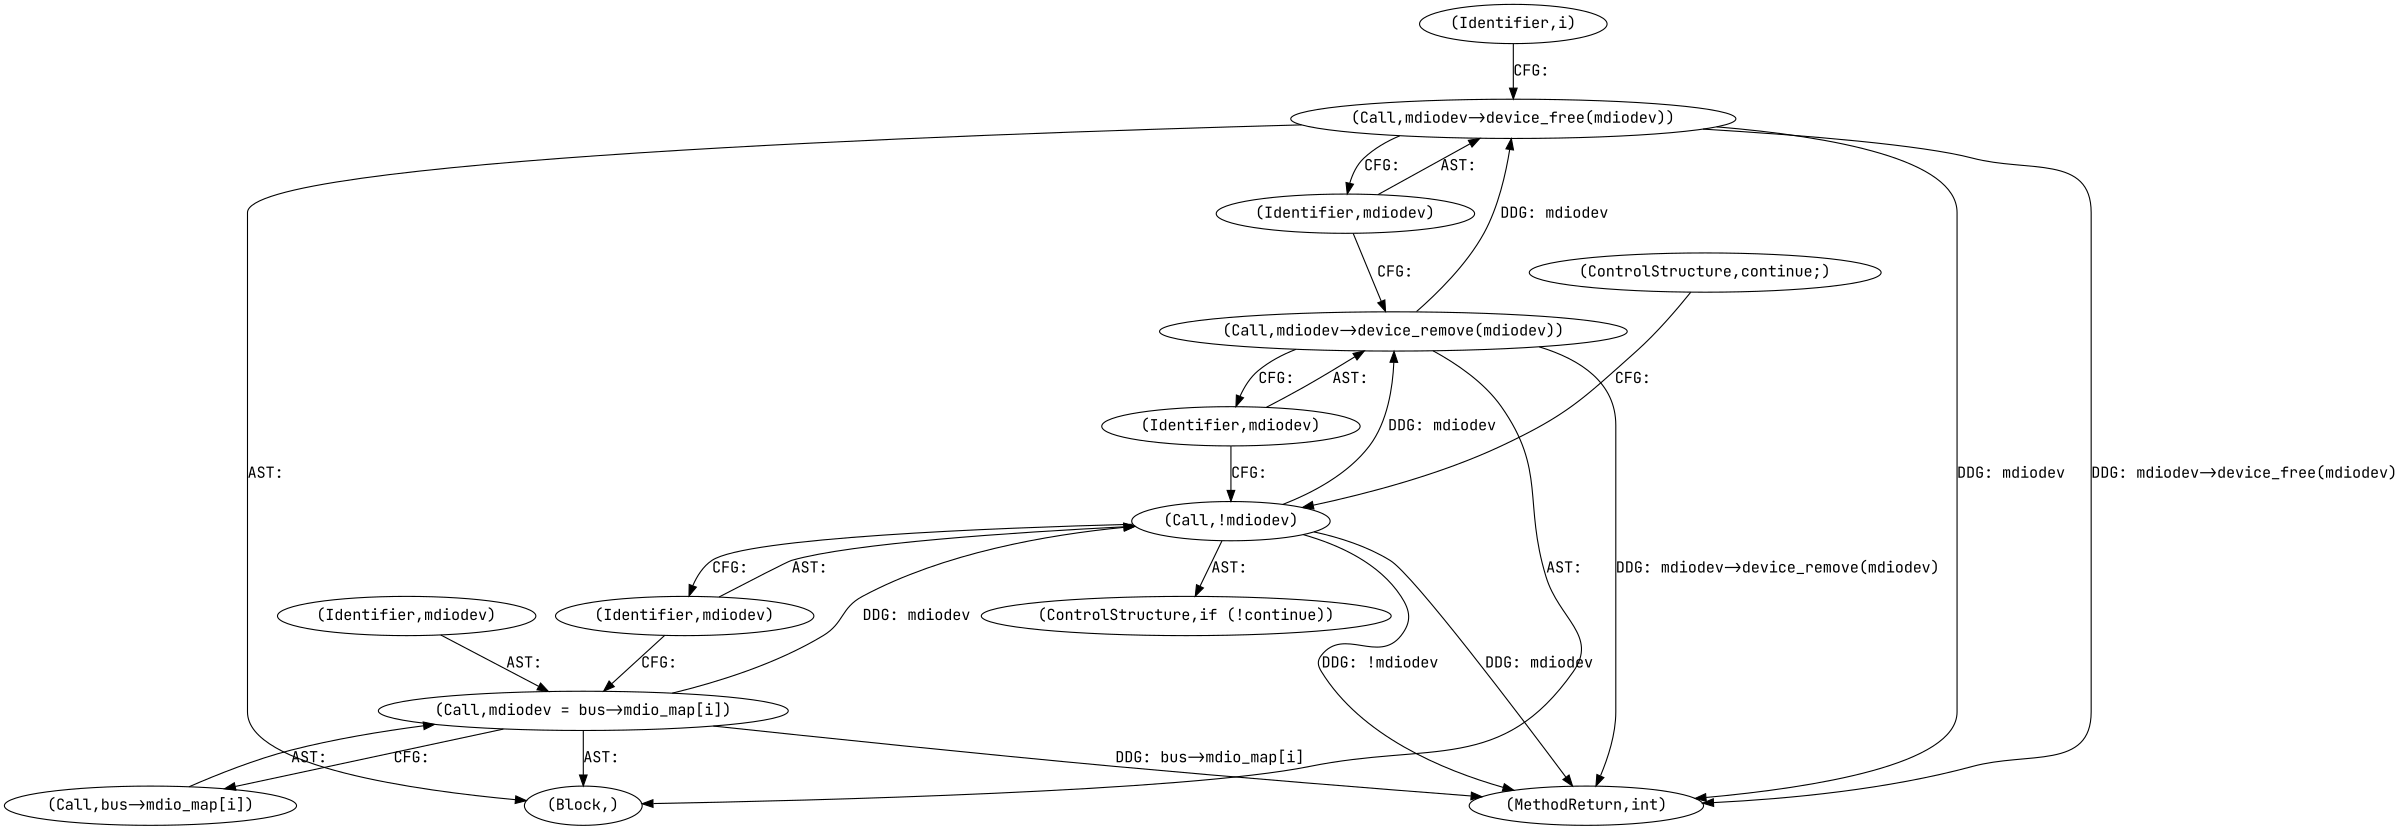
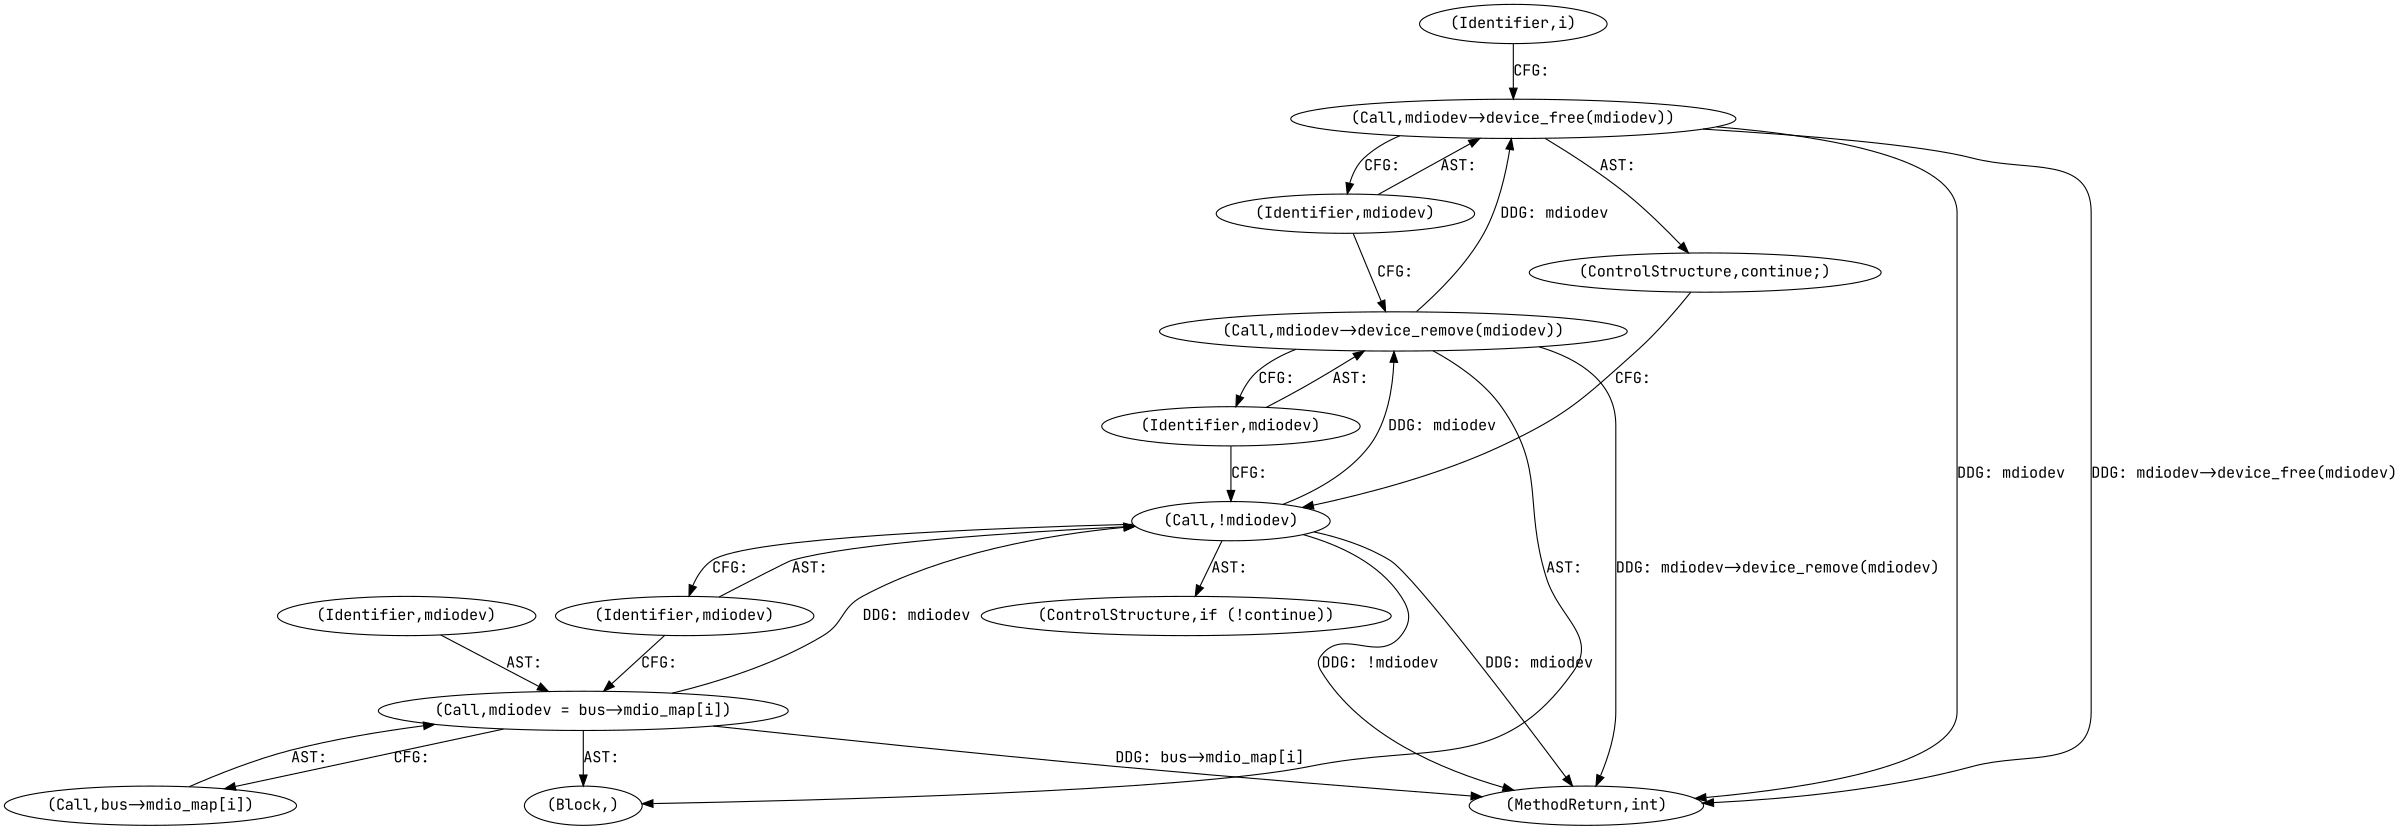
edge "(Call,mdiodev->device_free(mdiodev))" -> "(Block,)": now "(Call,mdiodev->device_free(mdiodev))" -> "(ControlStructure,continue;)"
